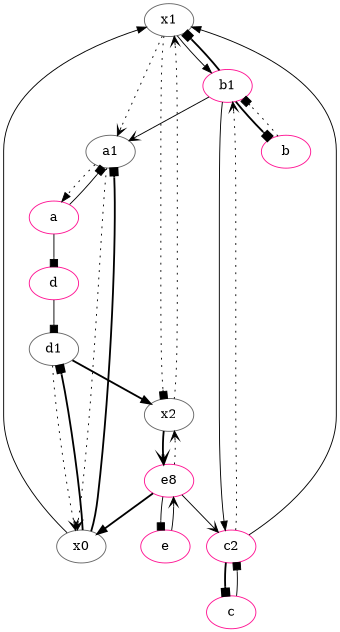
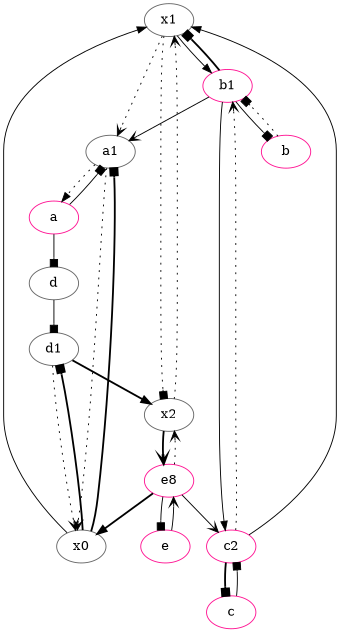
edge "b1" -> "b": style bold -> solid
node "d": color deeppink -> gray40
